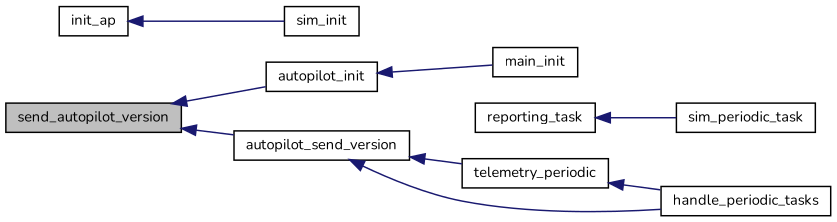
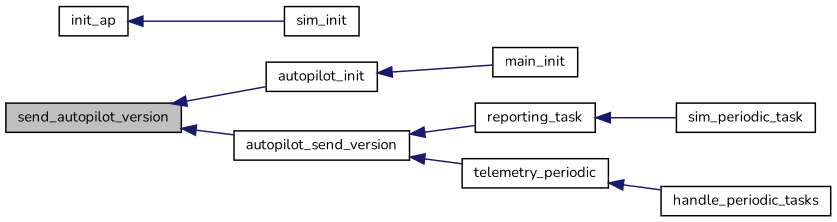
edge "handle_periodic_tasks" -> "autopilot_send_version": now "reporting_task" -> "autopilot_send_version"
